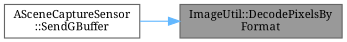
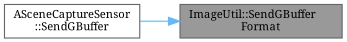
node "ImageUtil::DecodePixelsBy Format": label "ImageUtil::DecodePixelsBy Format" -> "ImageUtil::SendGBuffer Format"
